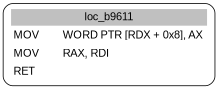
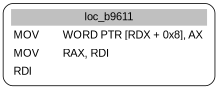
node "loc_b9611": text "RET" -> "RDI"
